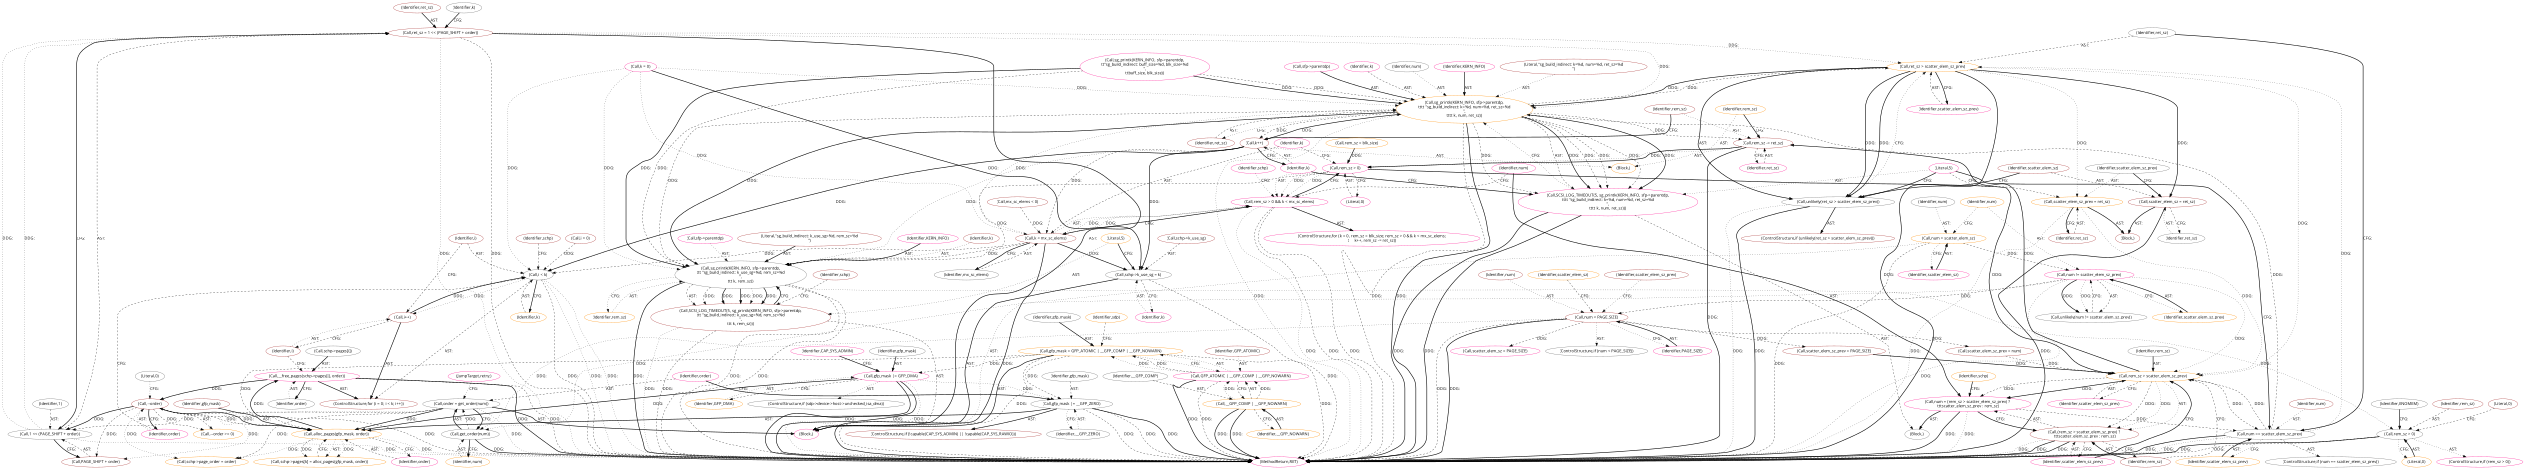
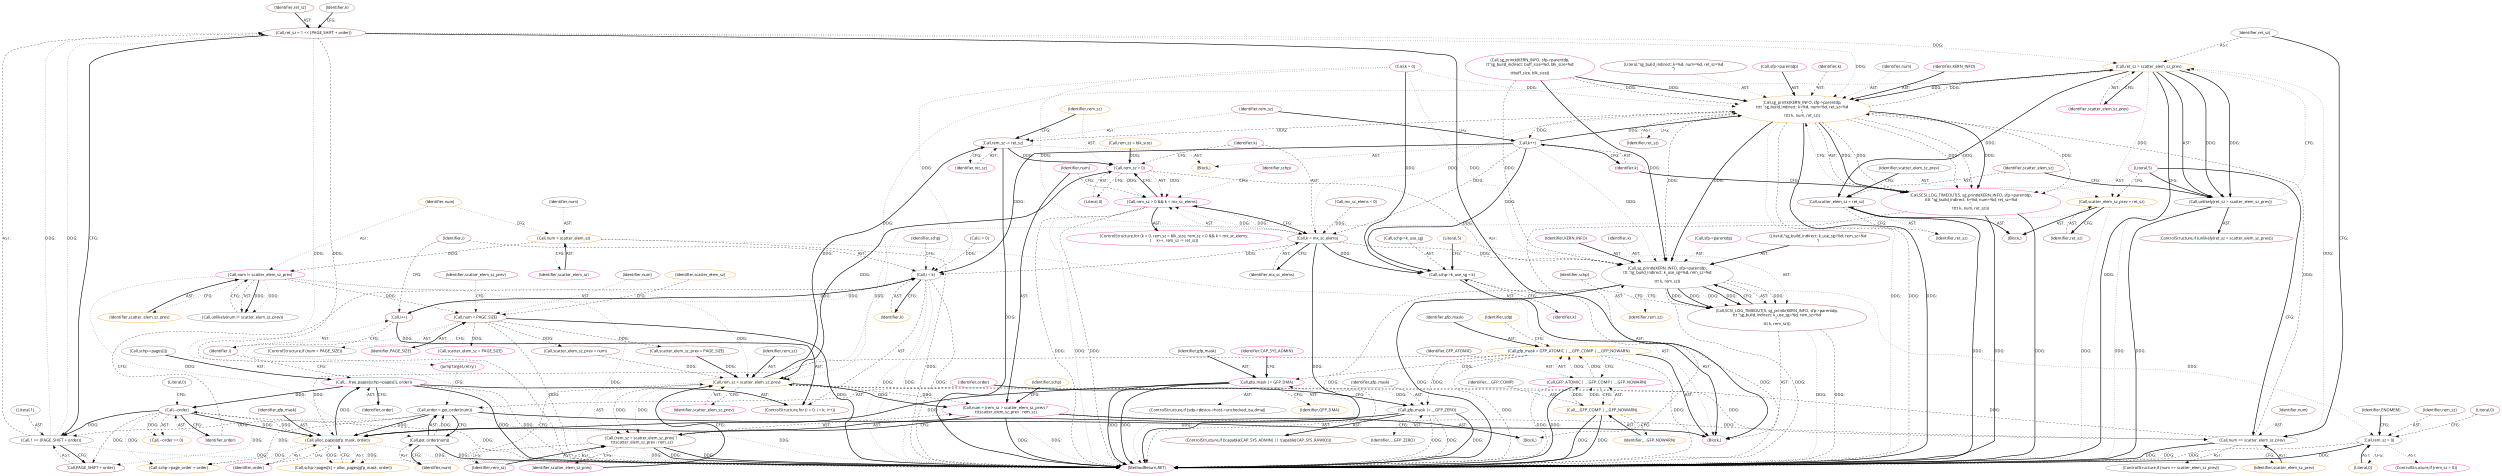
edge "(Call,num < PAGE_SIZE)" -> "(Call,get_order(num))": now "(Call,num < PAGE_SIZE)" -> "(JumpTarget,retry:)"
node "(Identifier,1)": label "(Identifier,1)" -> "(Literal,1)"
